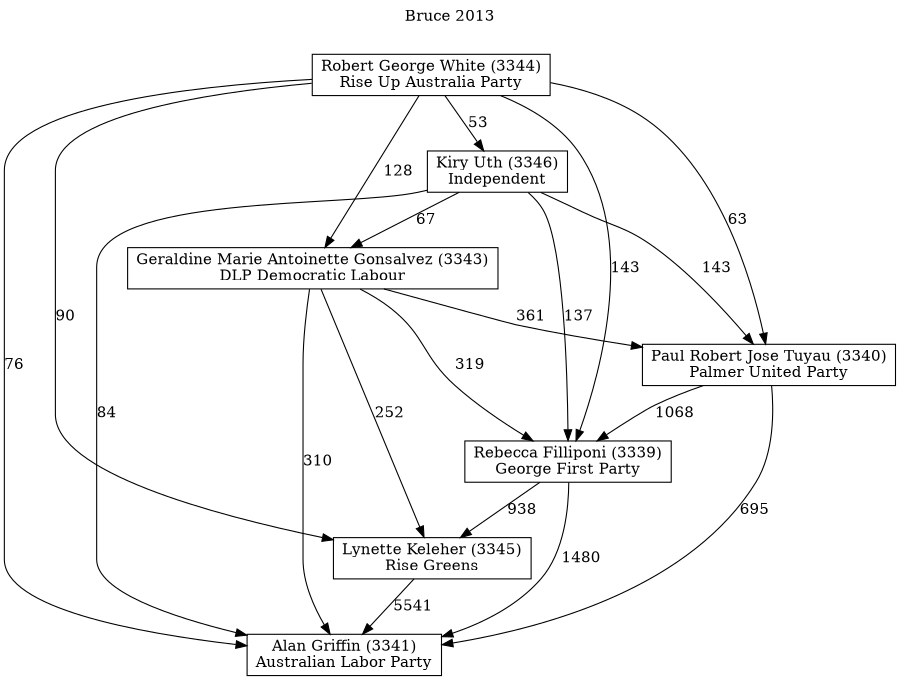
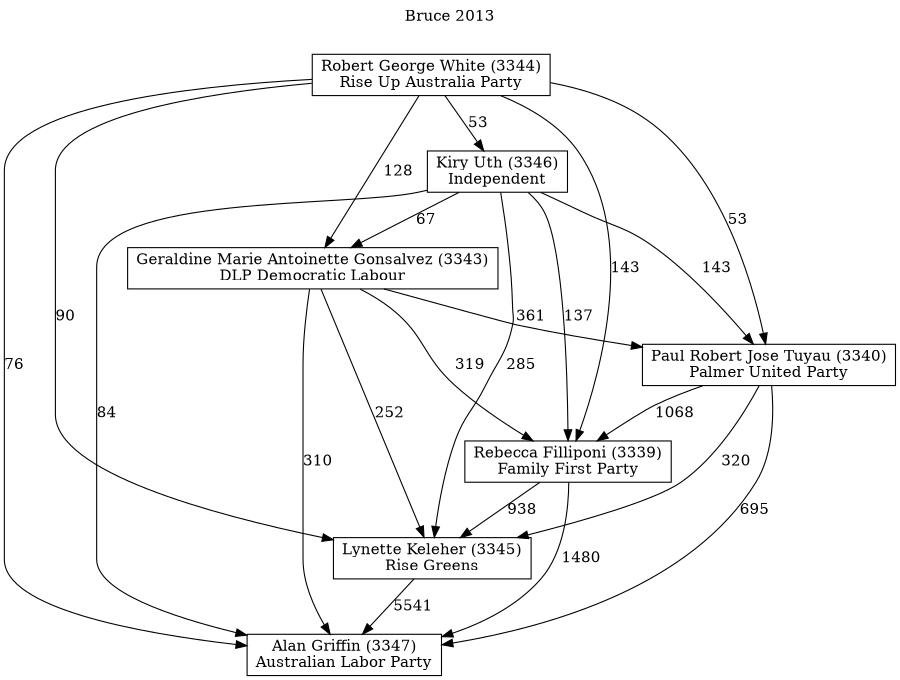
edge "Robert George White (3344) Rise Up Australia Party" -> "Paul Robert Jose Tuyau (3340) Palmer United Party": label "63" -> "53"
edge "Kiry Uth (3346) Independent" -> "Lynette Keleher (3345) Rise Greens": added, label "285"
node "Rebecca Filliponi (3339) George First Party": label "Rebecca Filliponi (3339) George First Party" -> "Rebecca Filliponi (3339) Family First Party"
edge "Paul Robert Jose Tuyau (3340) Palmer United Party" -> "Lynette Keleher (3345) Rise Greens": added, label "320"
node "Alan Griffin (3341) Australian Labor Party": label "Alan Griffin (3341) Australian Labor Party" -> "Alan Griffin (3347) Australian Labor Party"
